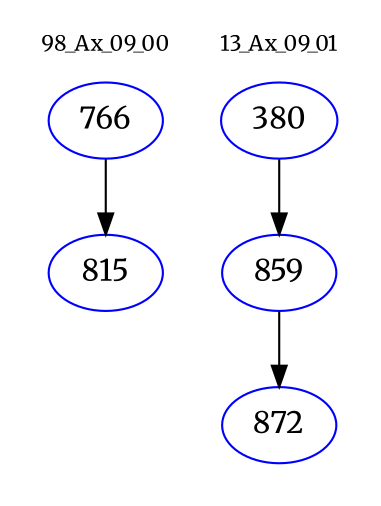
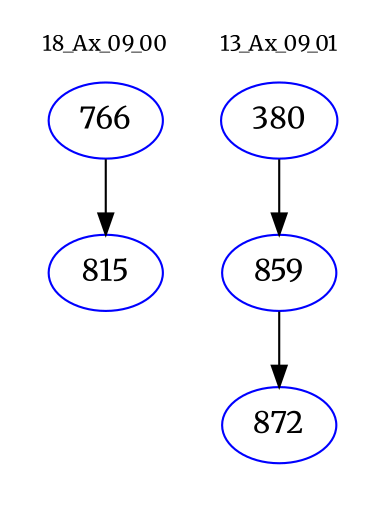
cluster "98_Ax_09_00": label "98_Ax_09_00" -> "18_Ax_09_00"
